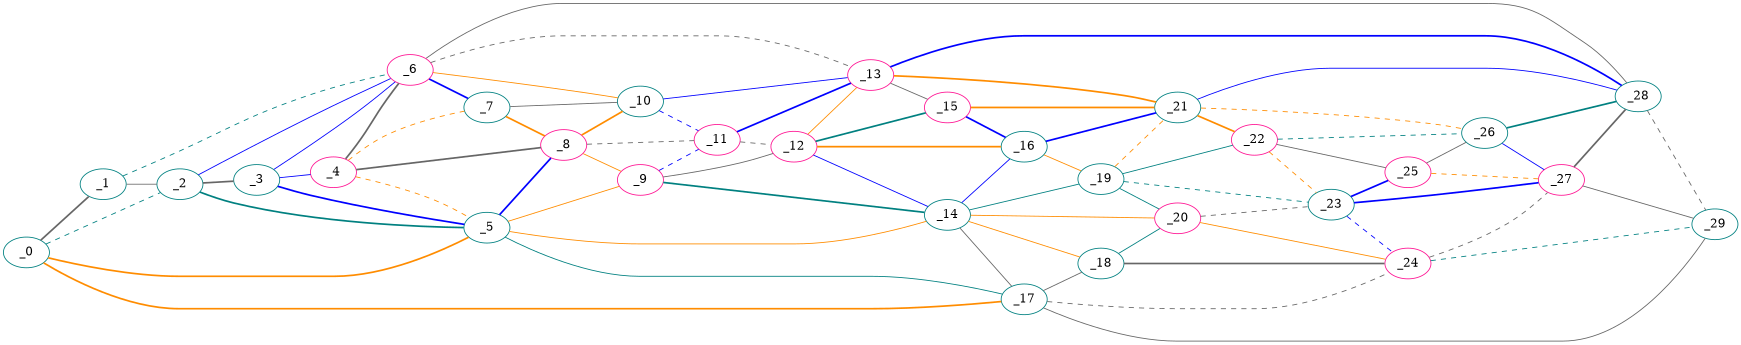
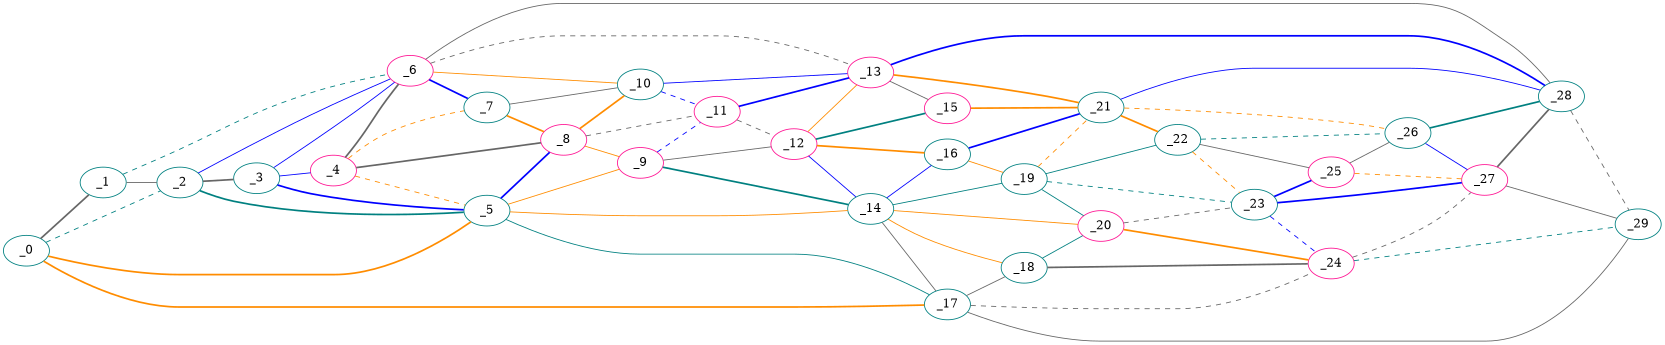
edge "_15" -- "_16": removed
node "_22": color deeppink -> teal
edge "_20" -- "_24": style solid -> bold
